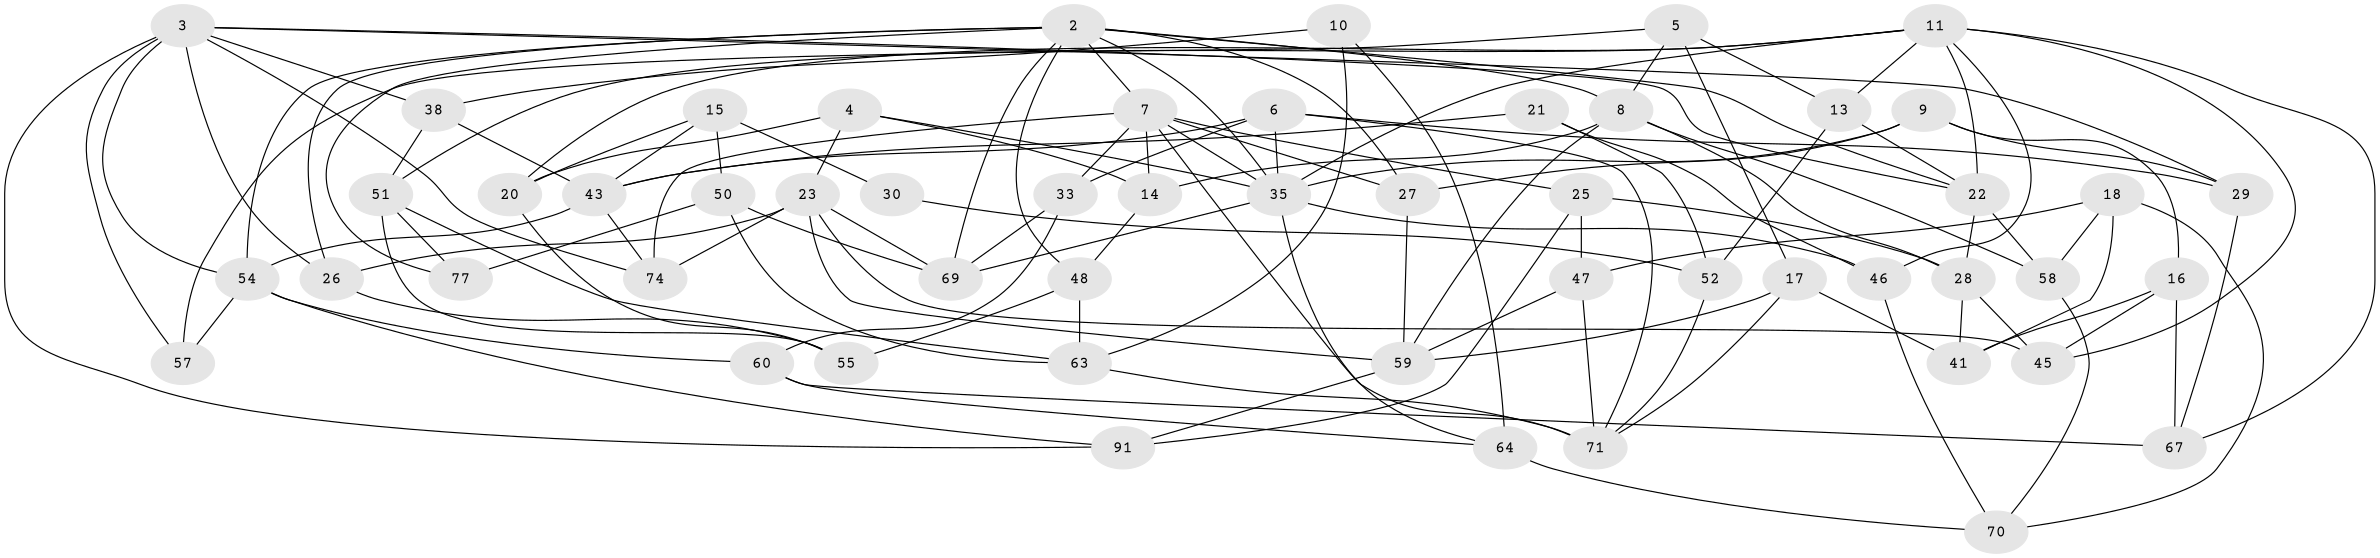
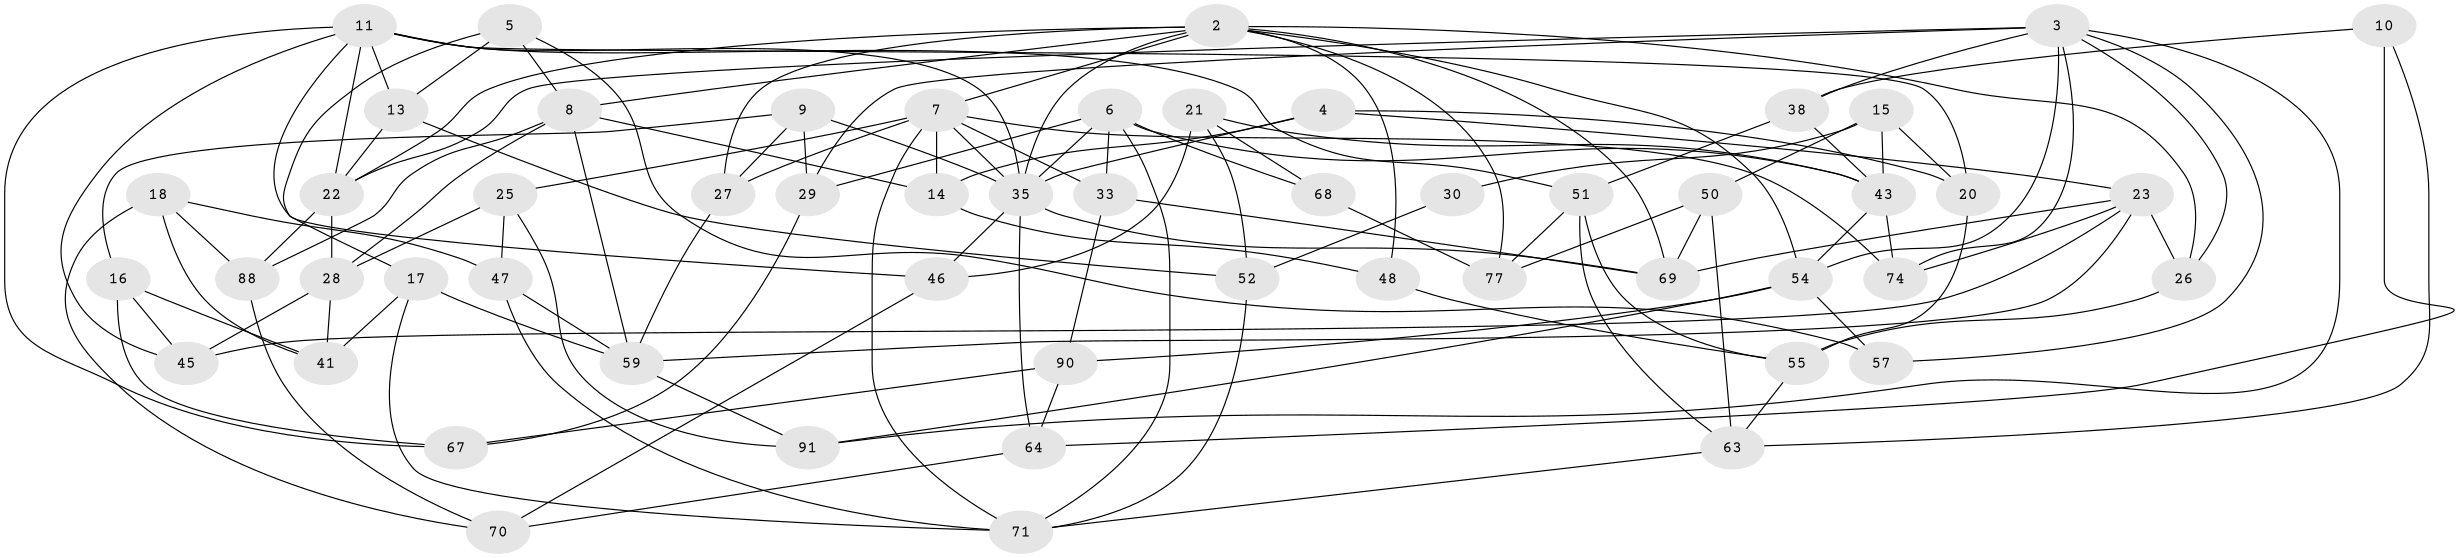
node "68": added
node "58": label "58" -> "88"
edge "48" -- "63": now "55" -- "63"
node "60": label "60" -> "90"
